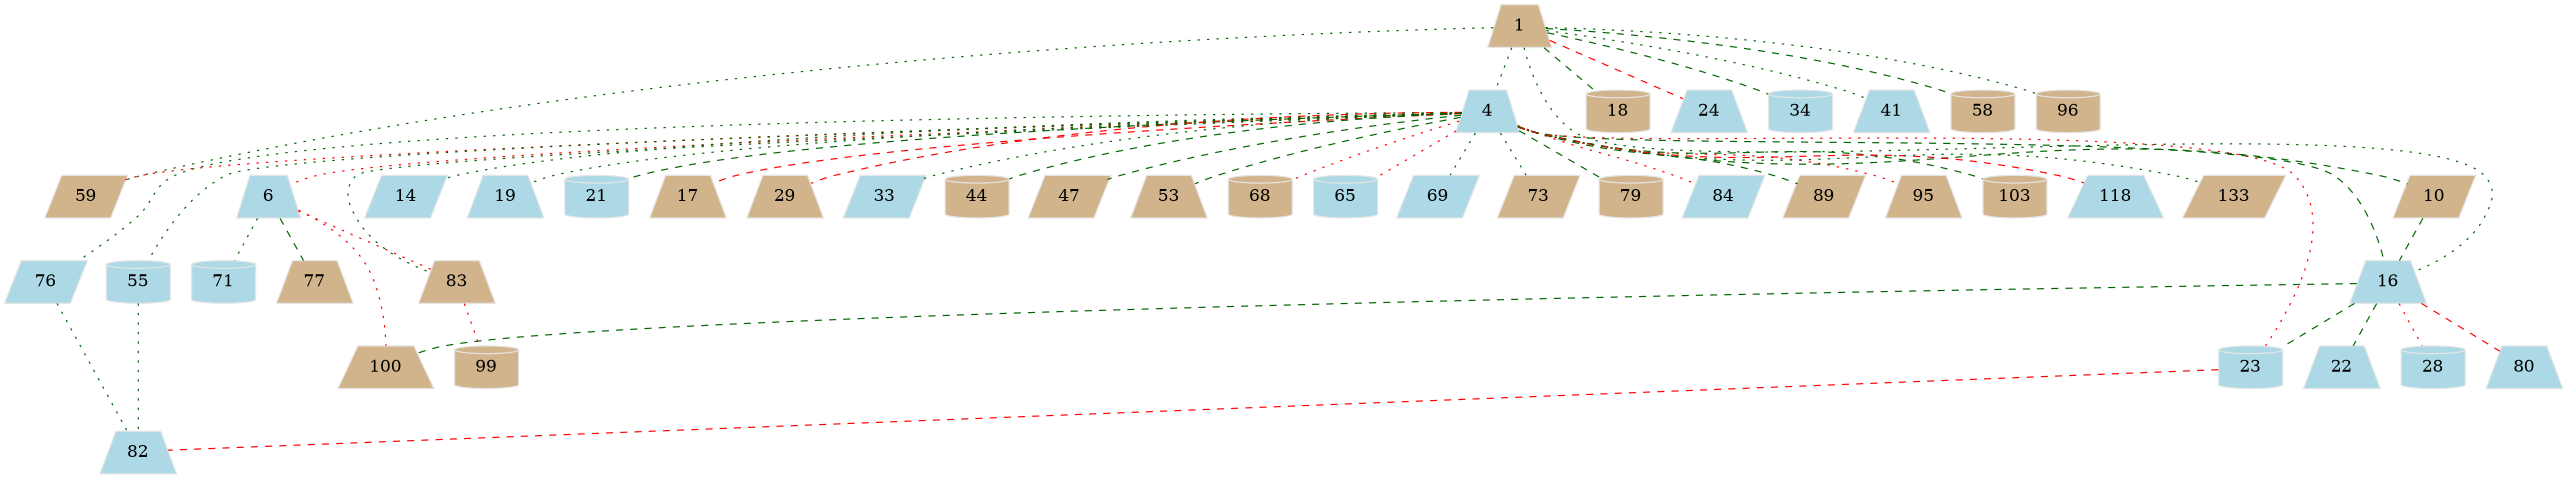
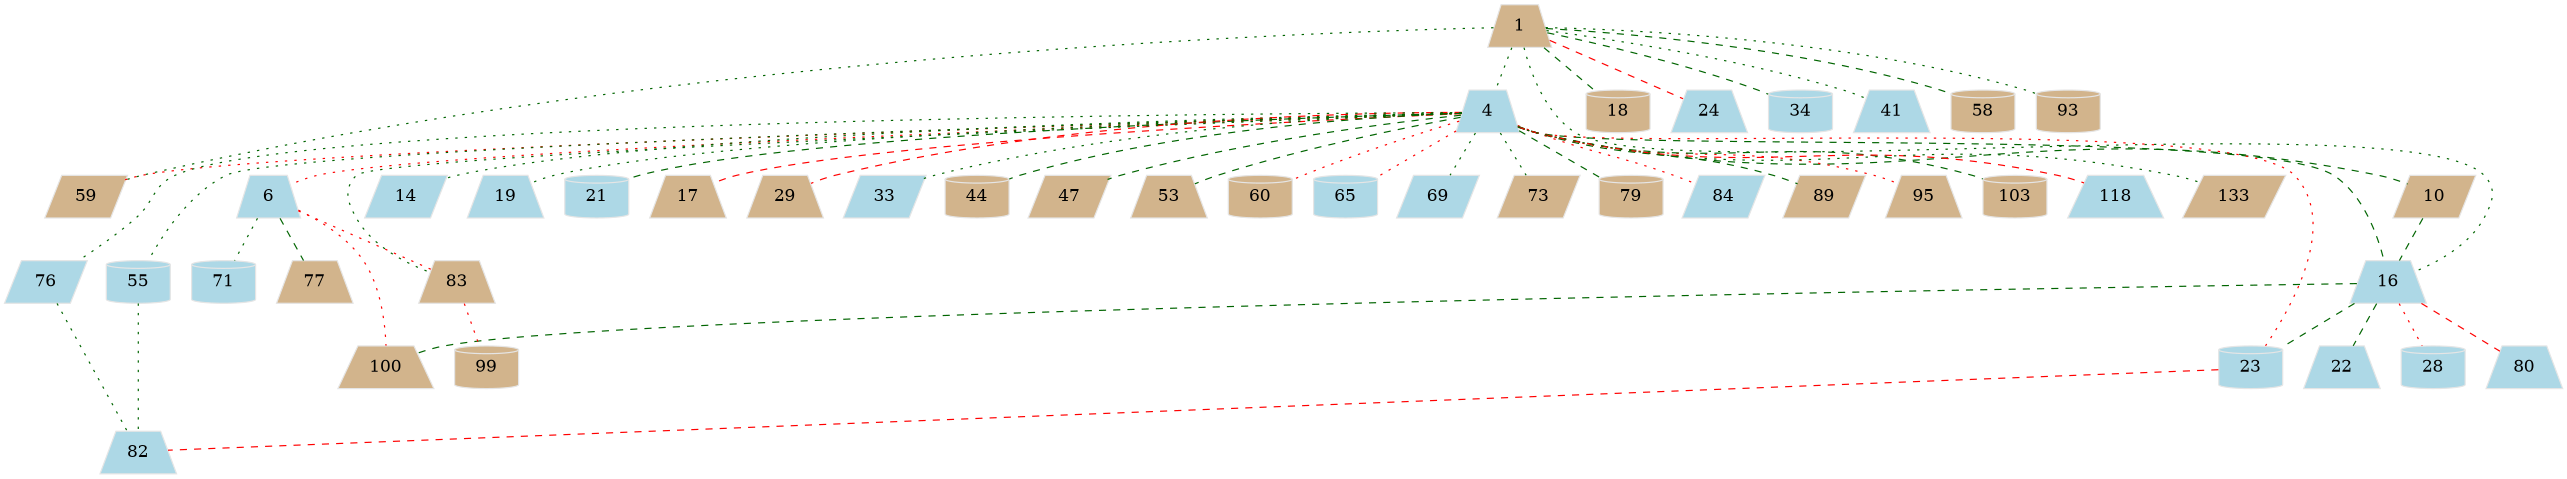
node "96": label "96" -> "93"
node "68": label "68" -> "60"
